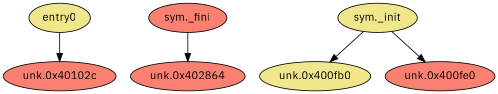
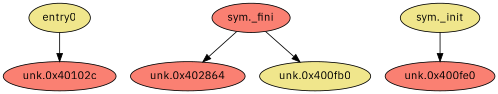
edge "sym._init" -> "unk.0x400fb0": now "sym._fini" -> "unk.0x400fb0"
